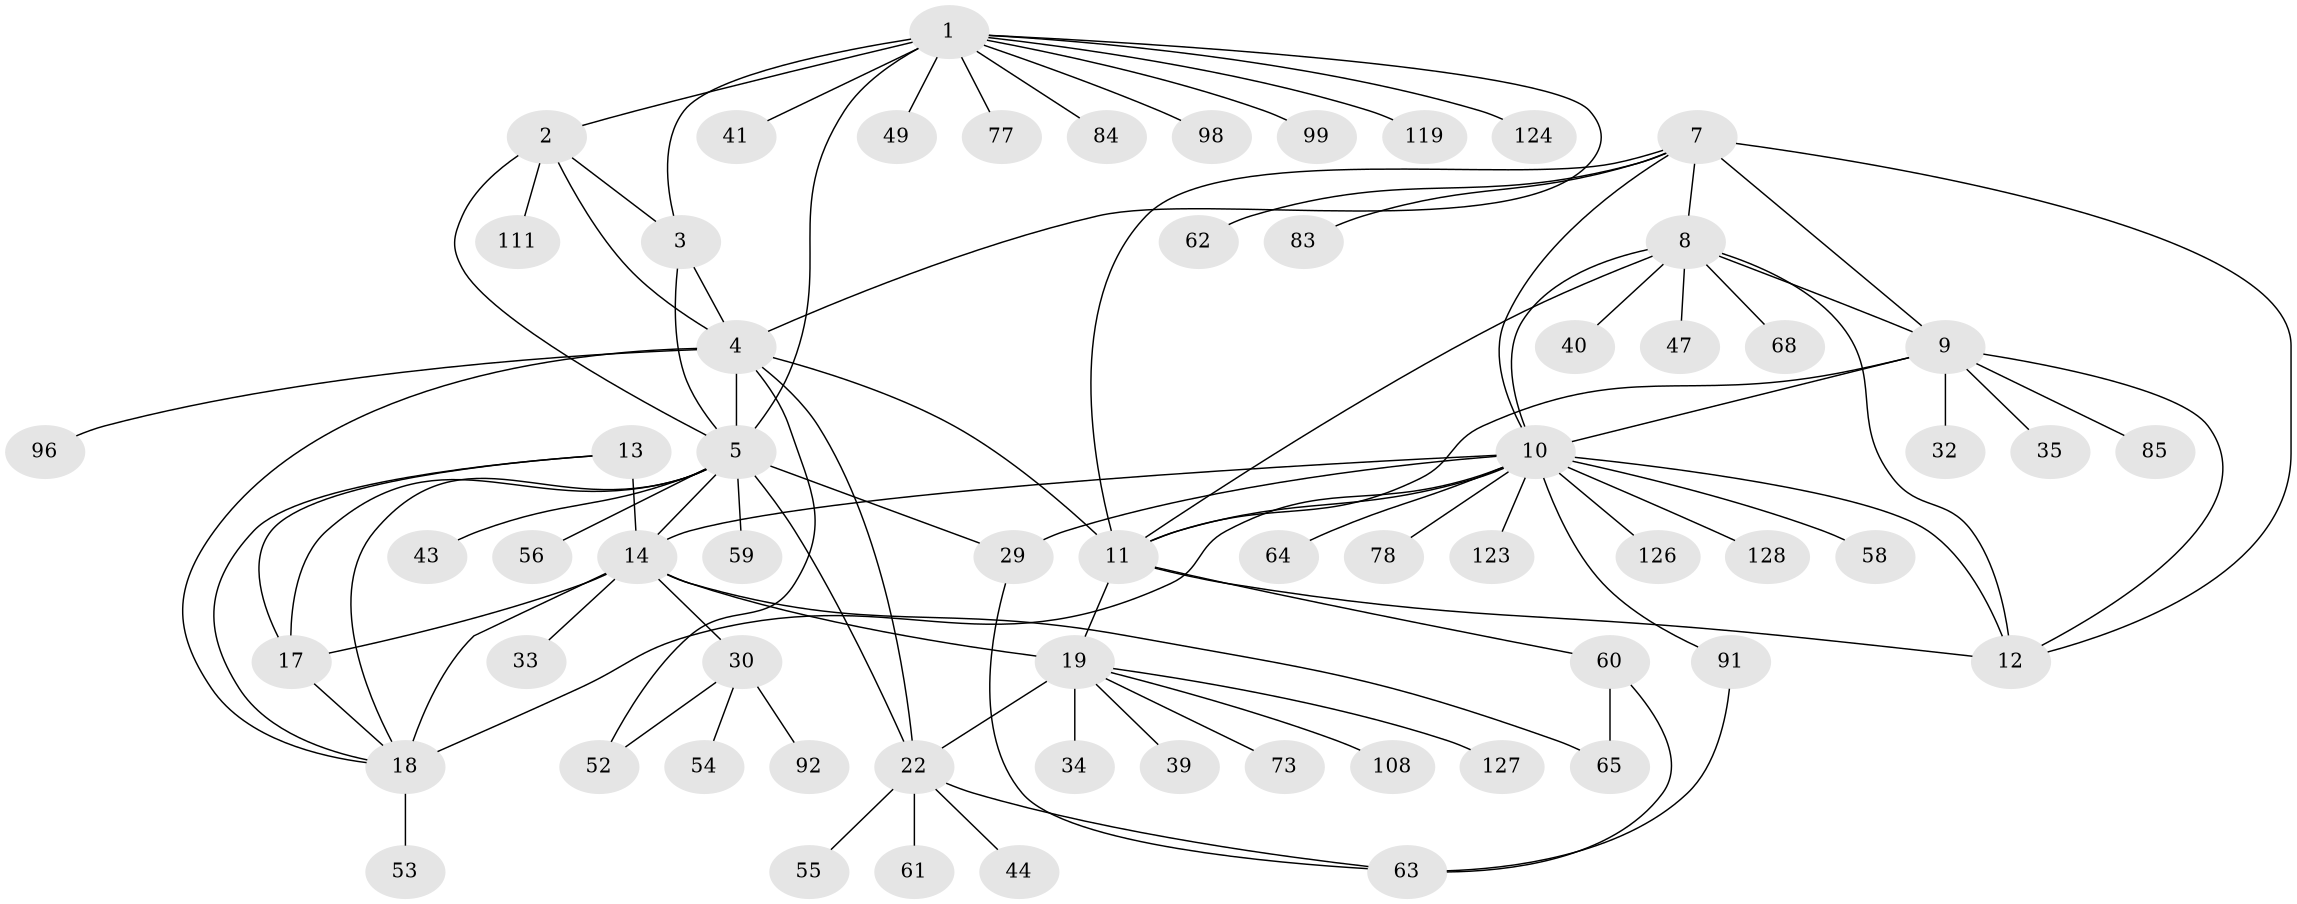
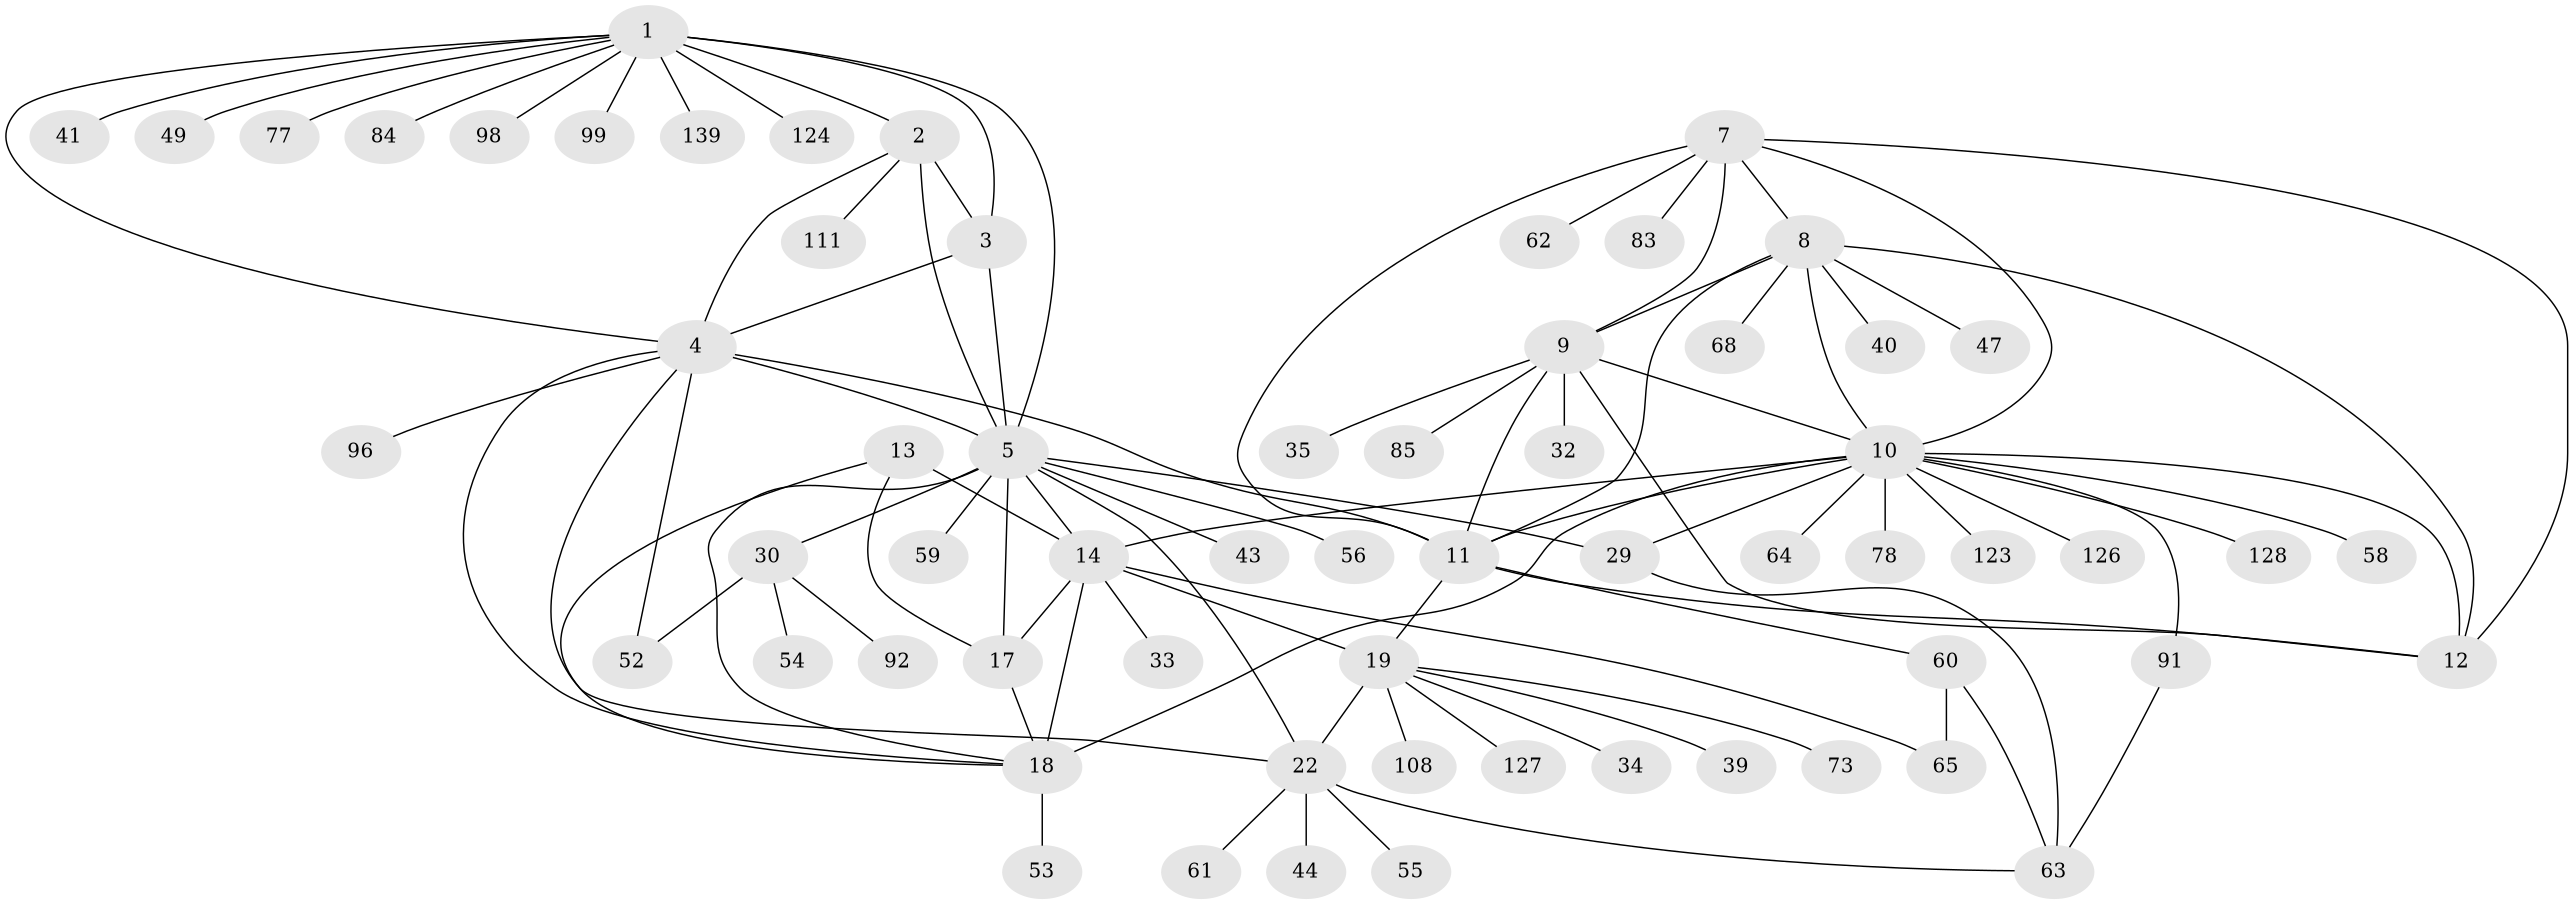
node "119": label "119" -> "139"
edge "14" -- "30": now "5" -- "30"
